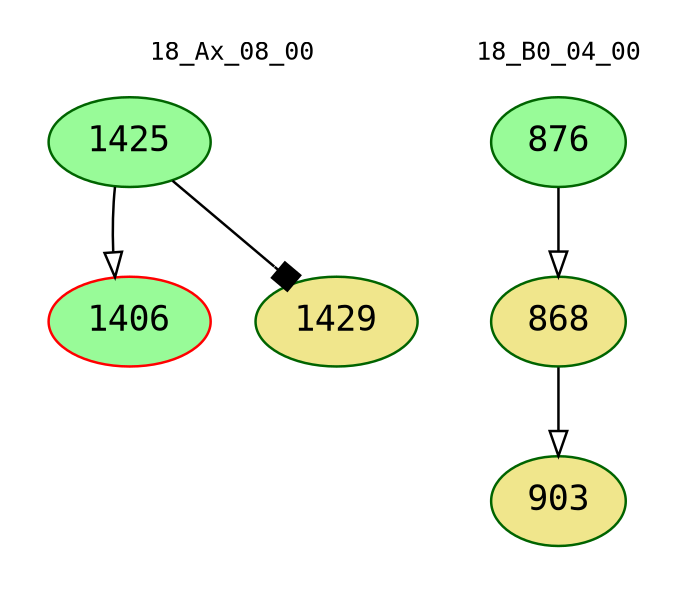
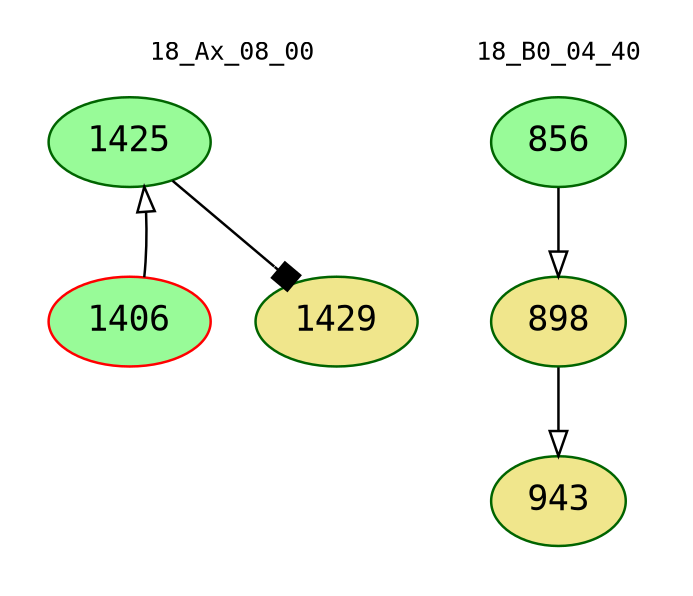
cluster "18_B0_04_00": label "18_B0_04_00" -> "18_B0_04_40"
node "876": label "876" -> "856"
edge "1425" -> "1406": reversed
node "868": label "868" -> "898"
node "903": label "903" -> "943"
